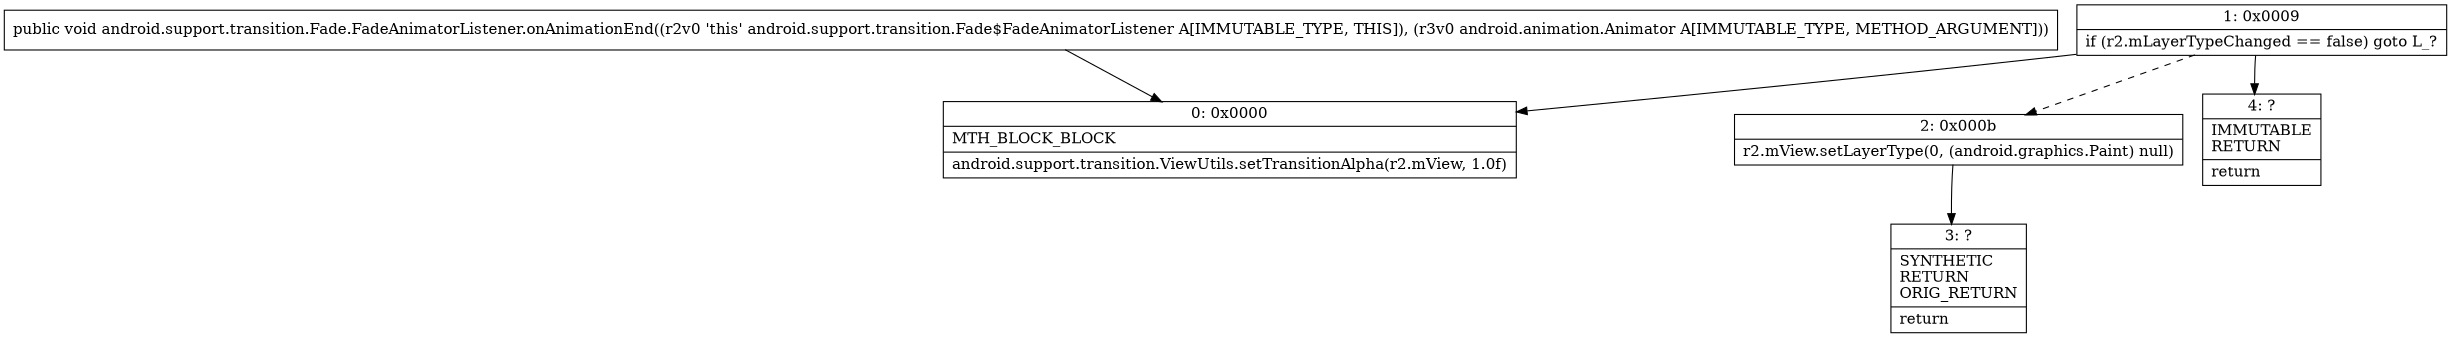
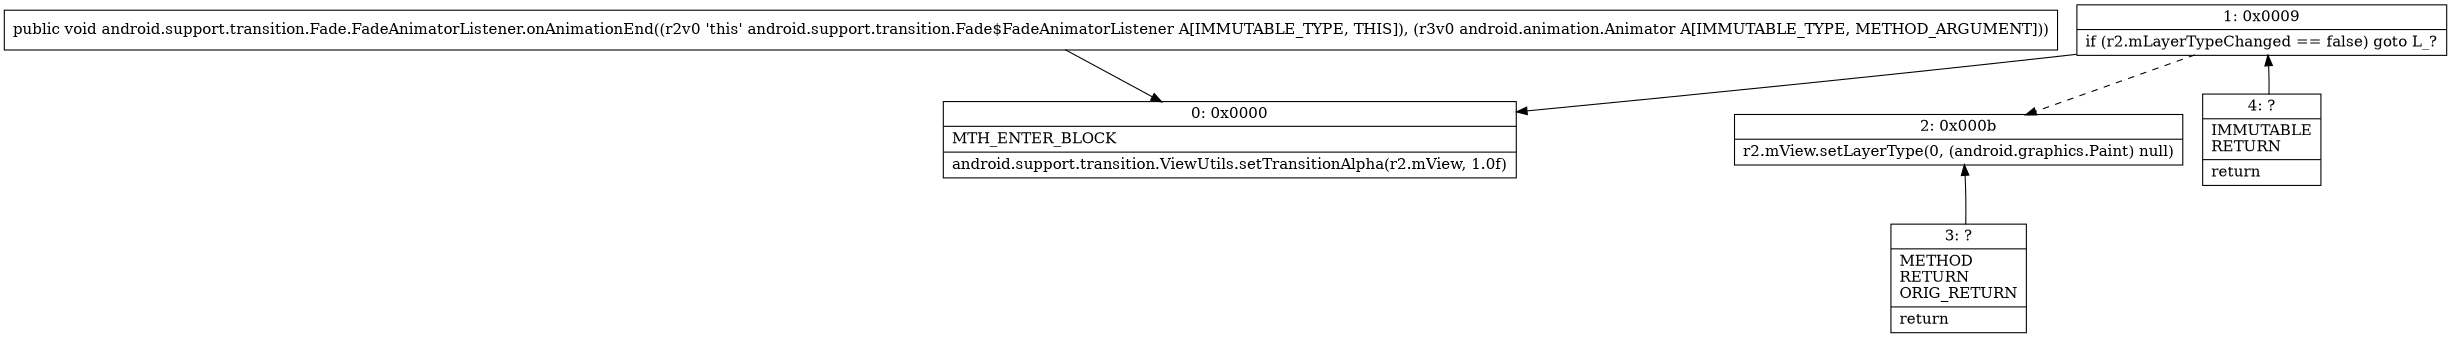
edge "1: 0x0009" -> "4: ?": reversed
node "0: 0x0000": text "MTH_BLOCK_BLOCK" -> "MTH_ENTER_BLOCK"
edge "2: 0x000b" -> "3: ?": reversed
node "3: ?": text "SYNTHETIC" -> "METHOD"
